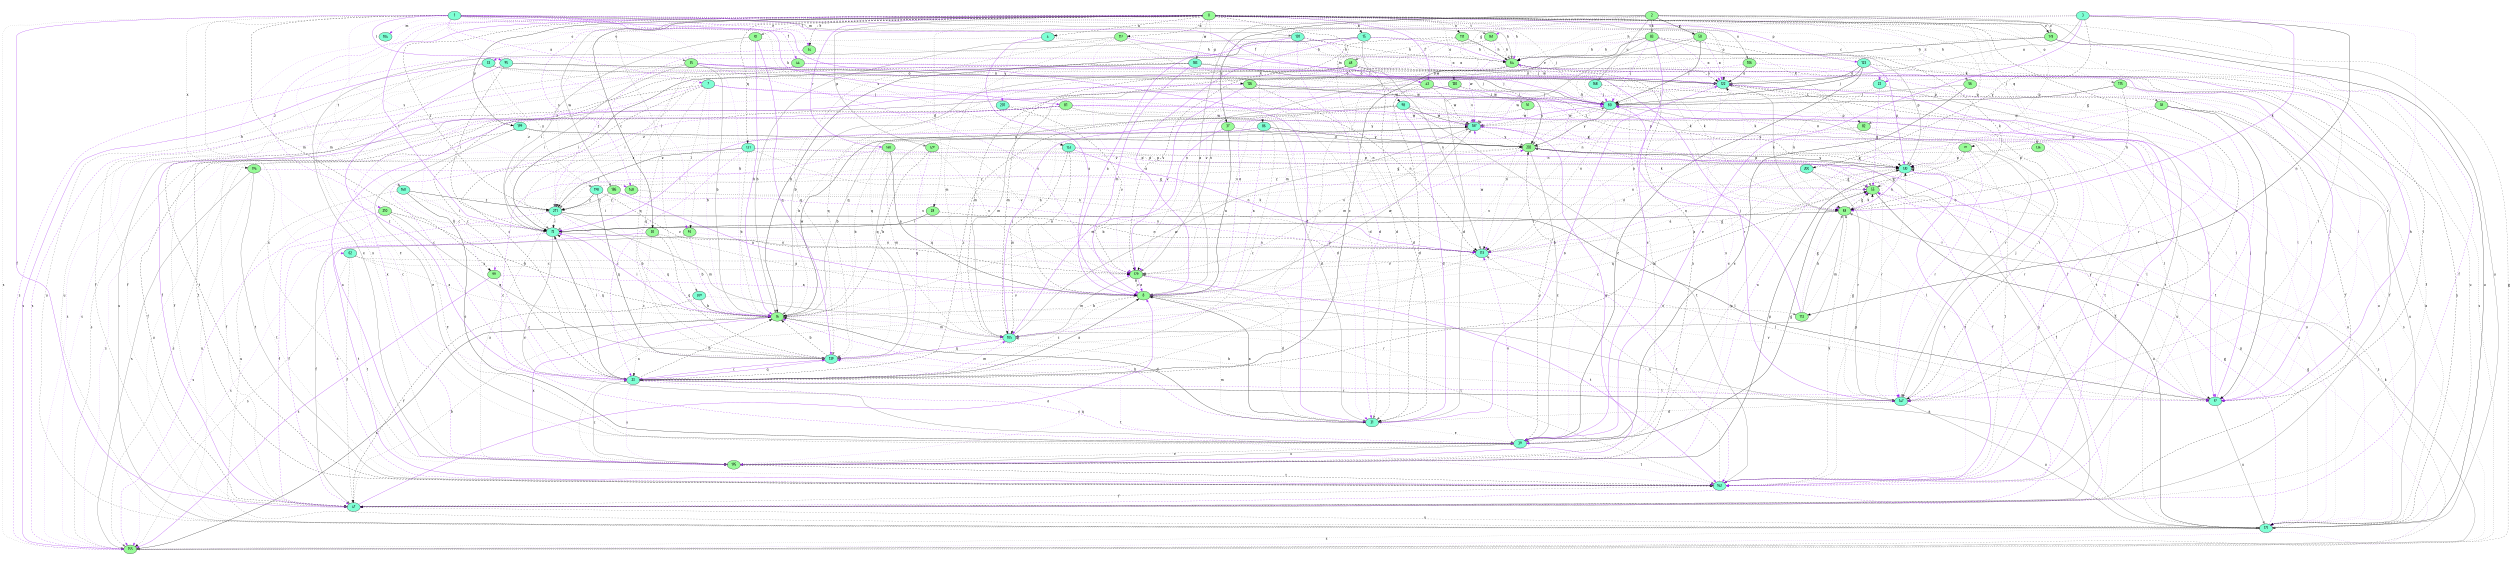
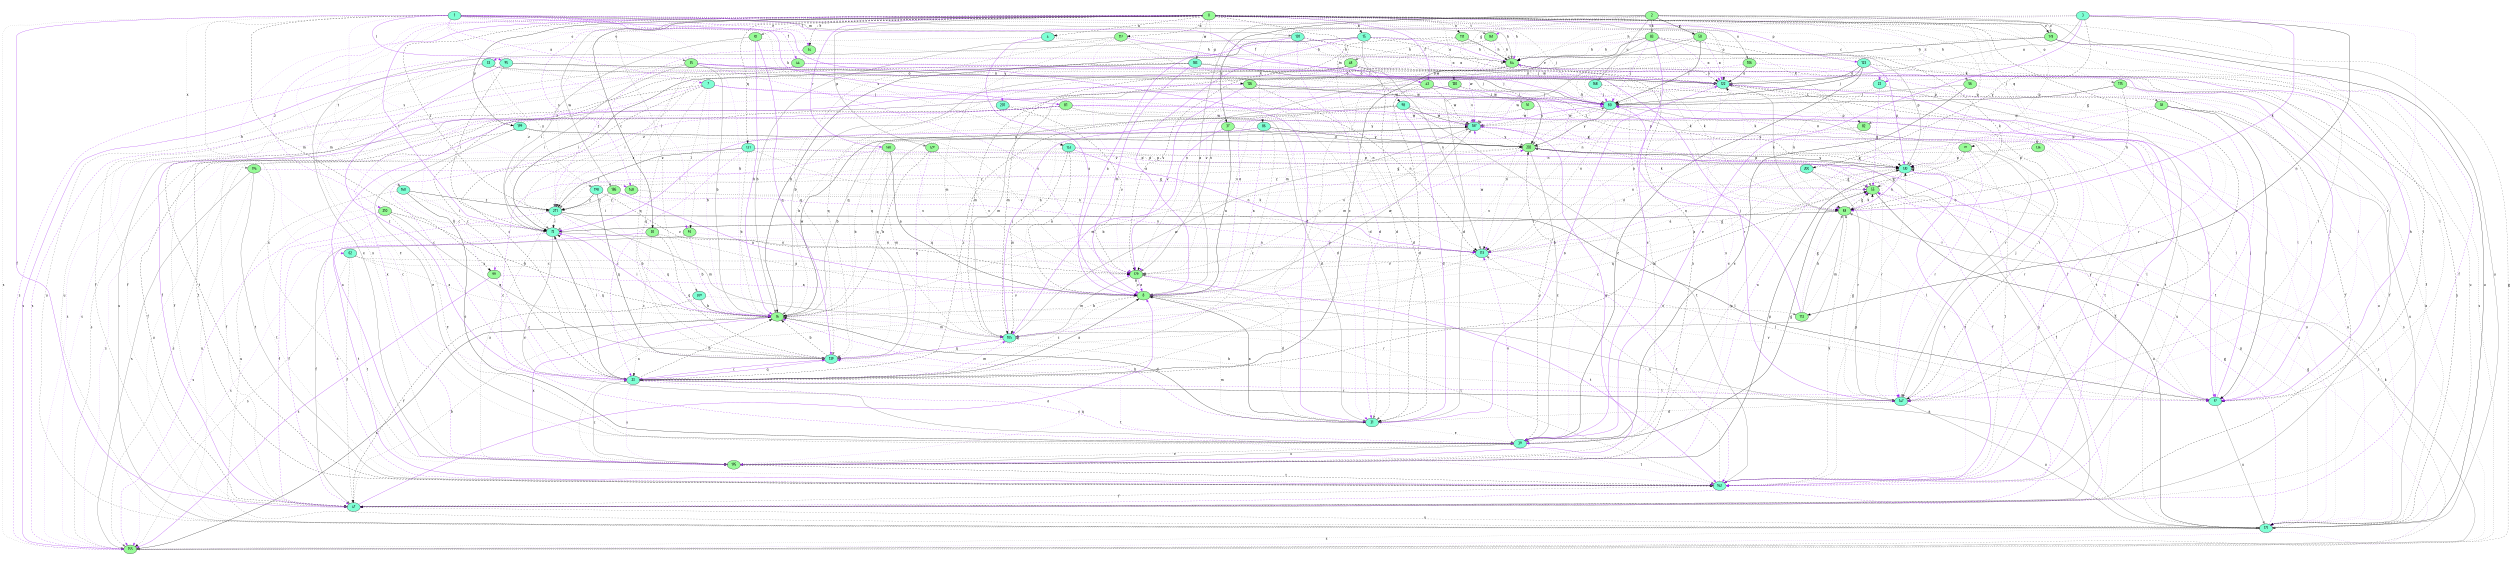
edge "1" -> "194": color black -> gray40
node "104": removed
edge "15" -> "122": added, label "o"
edge "82" -> "97": now "178" -> "97"
node "28": removed
